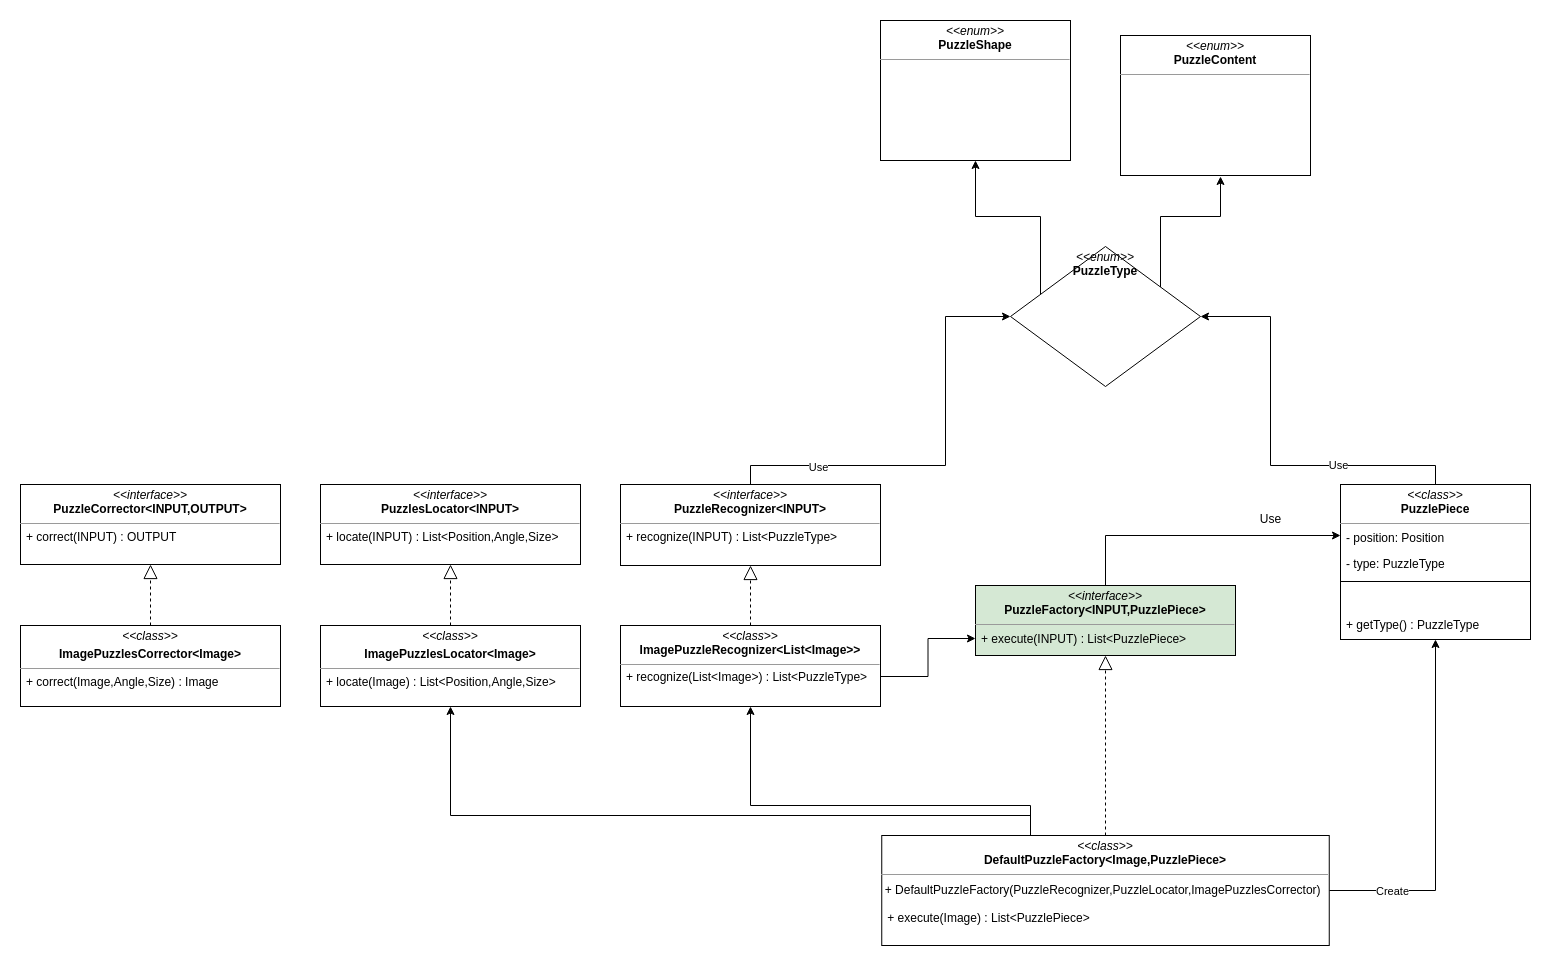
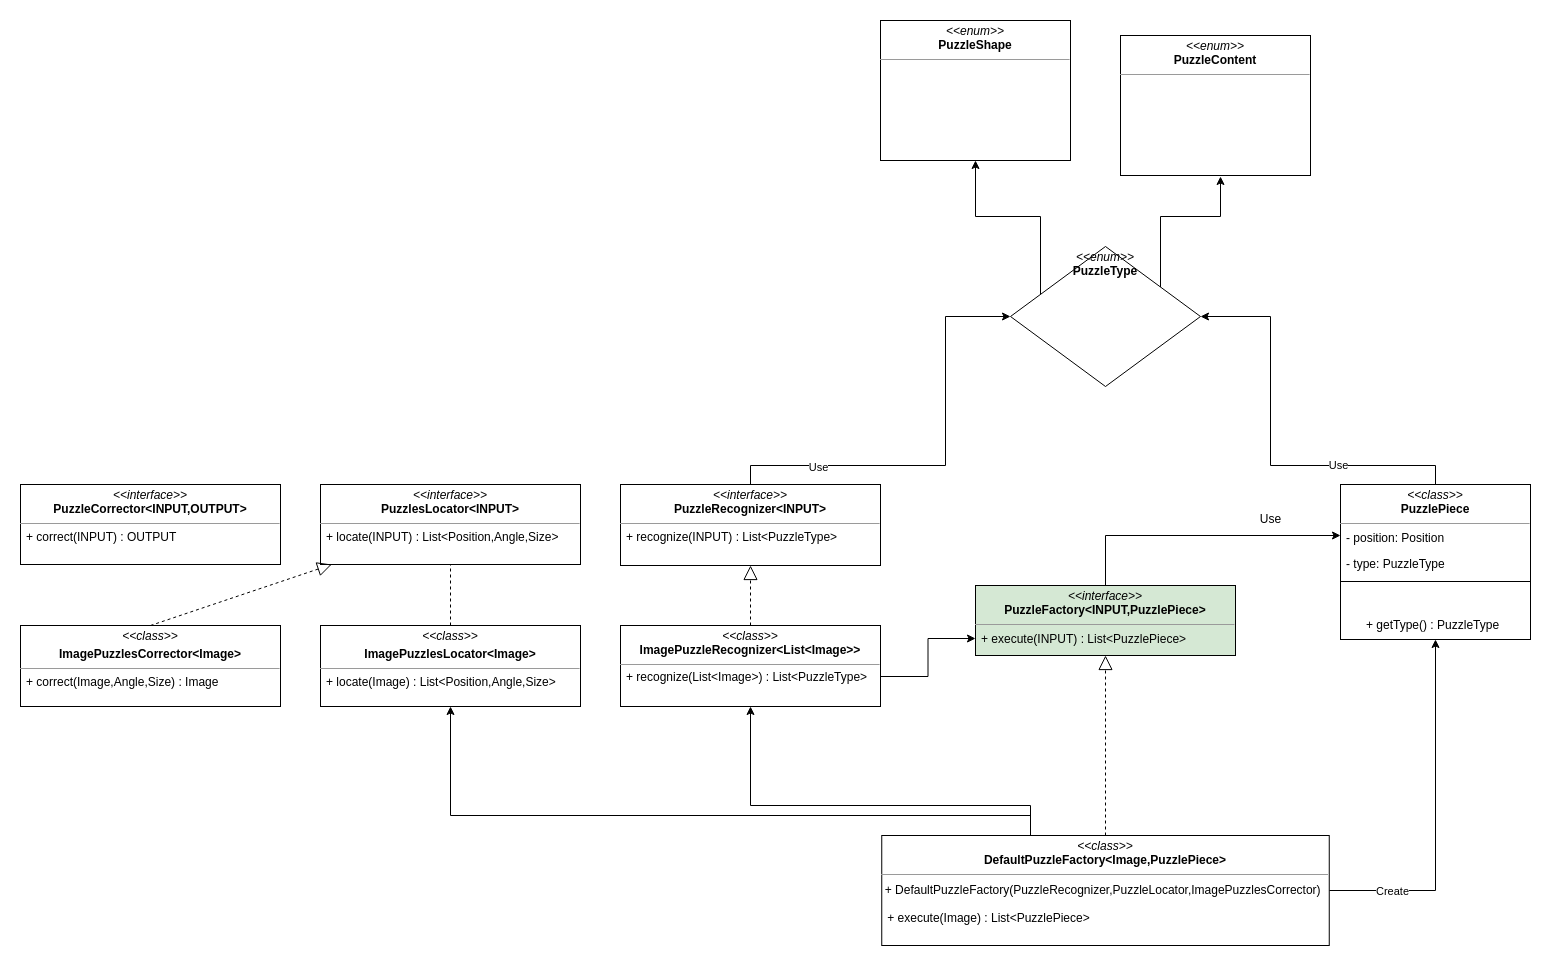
edge "<<class>> ImagePuzzlesLocator<Image>" -> "<<interface>> PuzzlesLocator<INPUT>": arrowhead block -> none
edge "<<class>> ImagePuzzlesCorrector<Image>" -> "<<interface>> PuzzleCorrector<INPUT,OUTPUT>": now "<<class>> ImagePuzzlesCorrector<Image>" -> "<<interface>> PuzzlesLocator<INPUT>"
node "+ getType() : PuzzleType": moved (1421, 625) -> (1441, 625)
